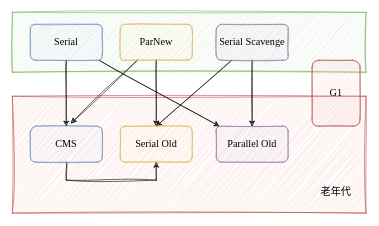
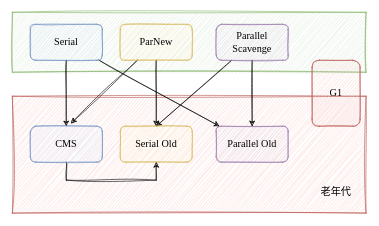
node "Serial Scavenge": label "Serial Scavenge" -> "Parallel Scavenge"
